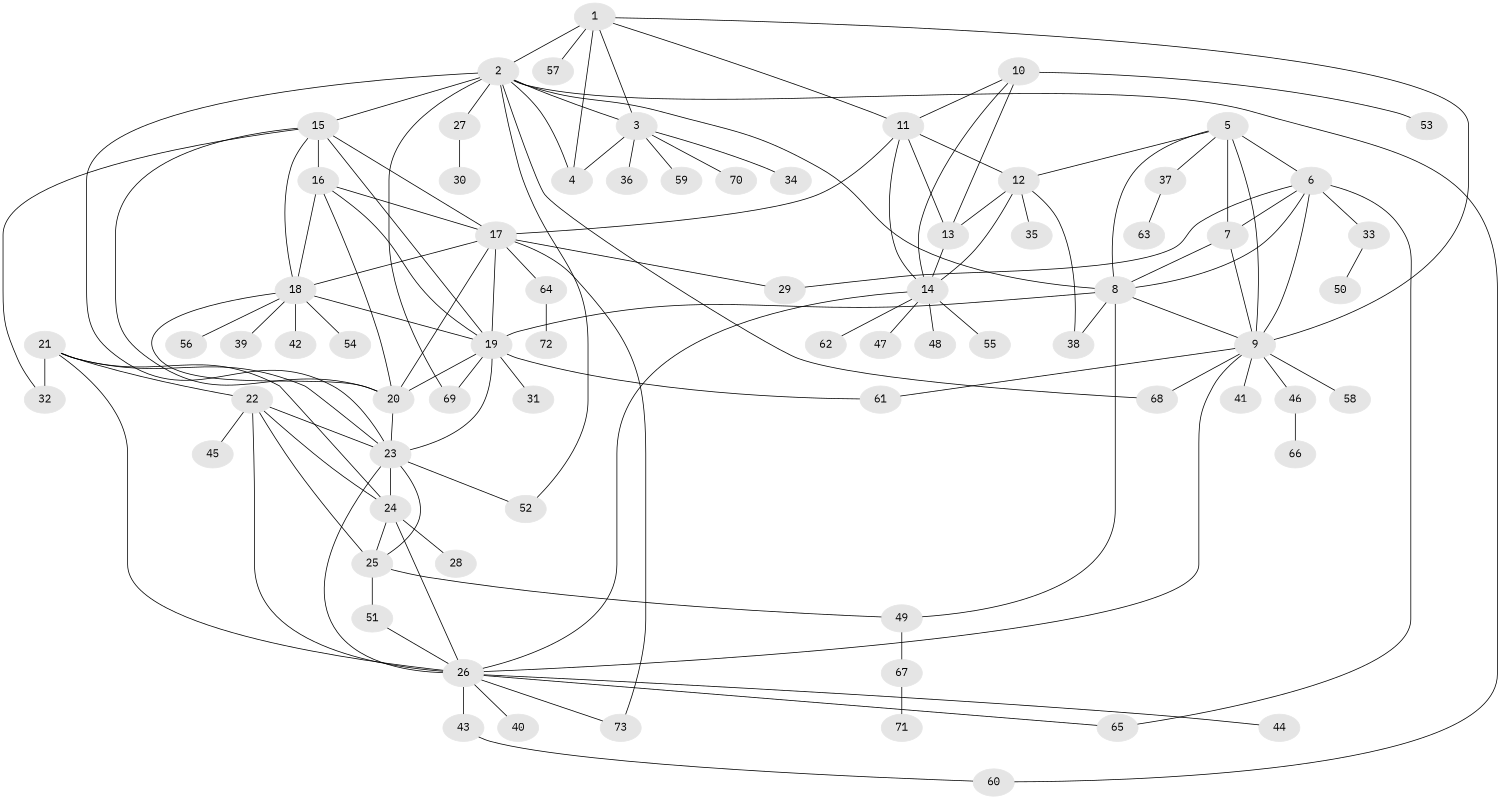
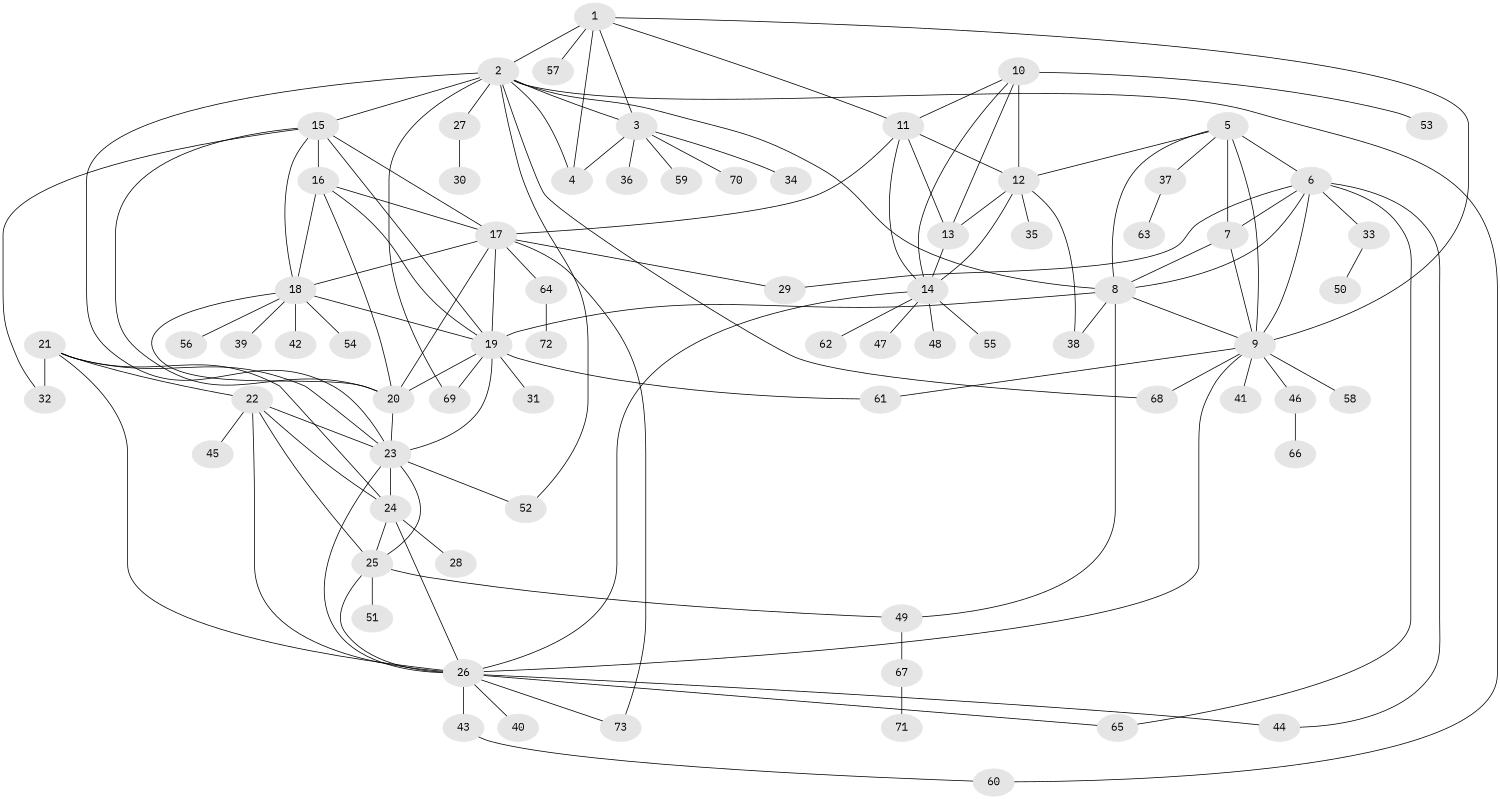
edge "10" -- "12": added
edge "6" -- "44": added
edge "51" -- "26": now "25" -- "26"
